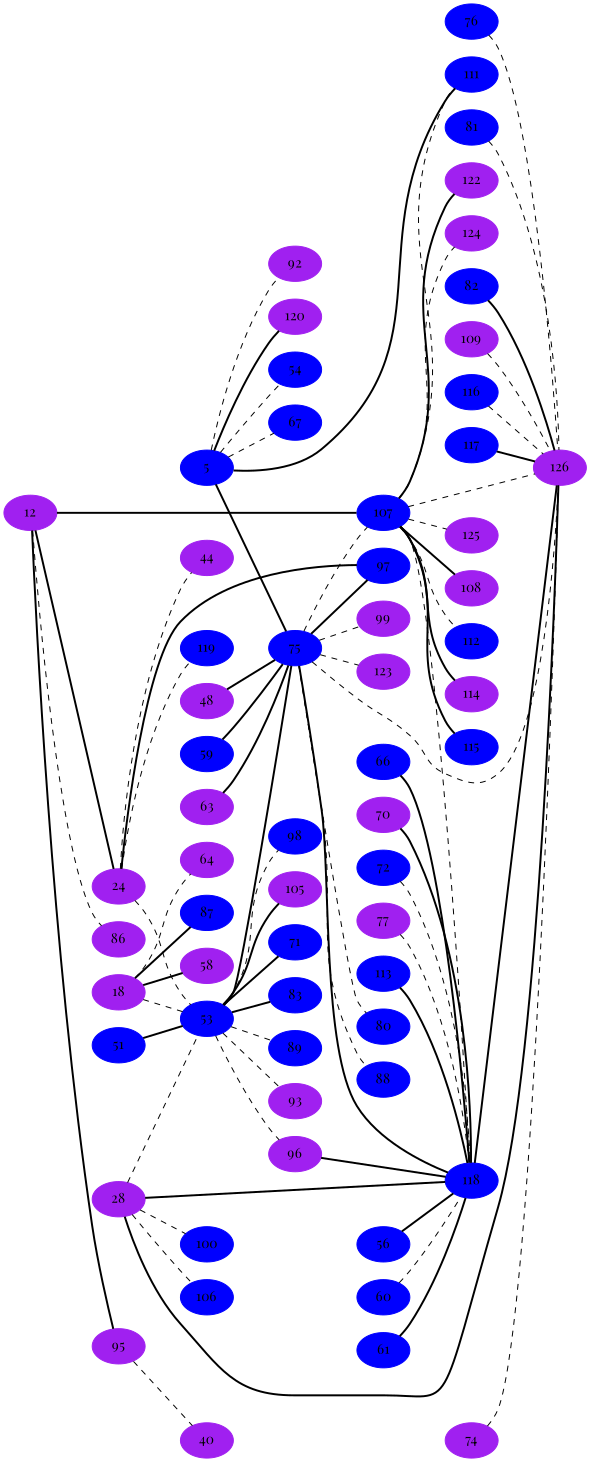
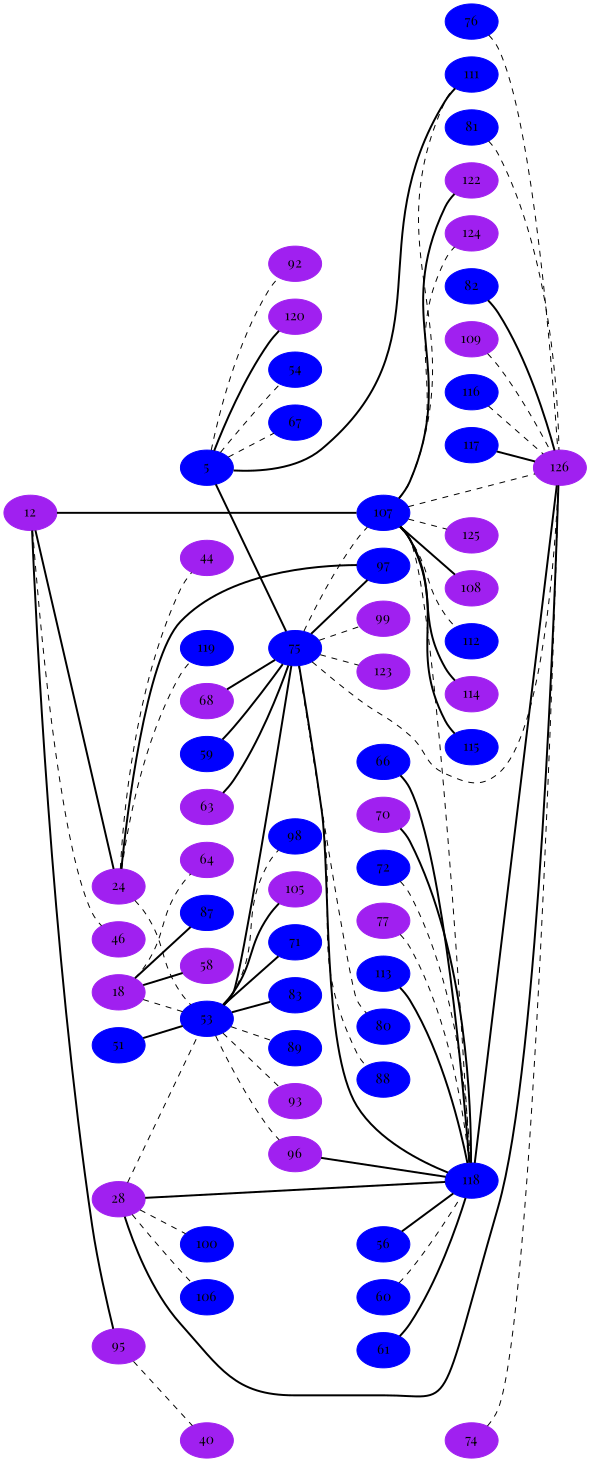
node "48": label "48" -> "68"
node "86": label "86" -> "46"
